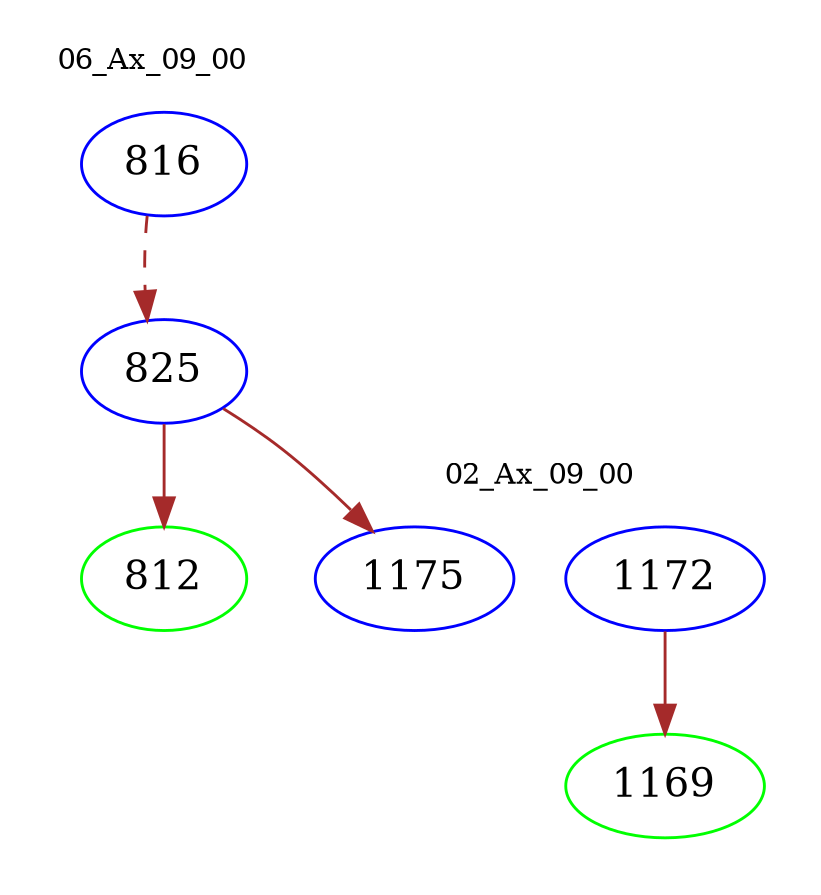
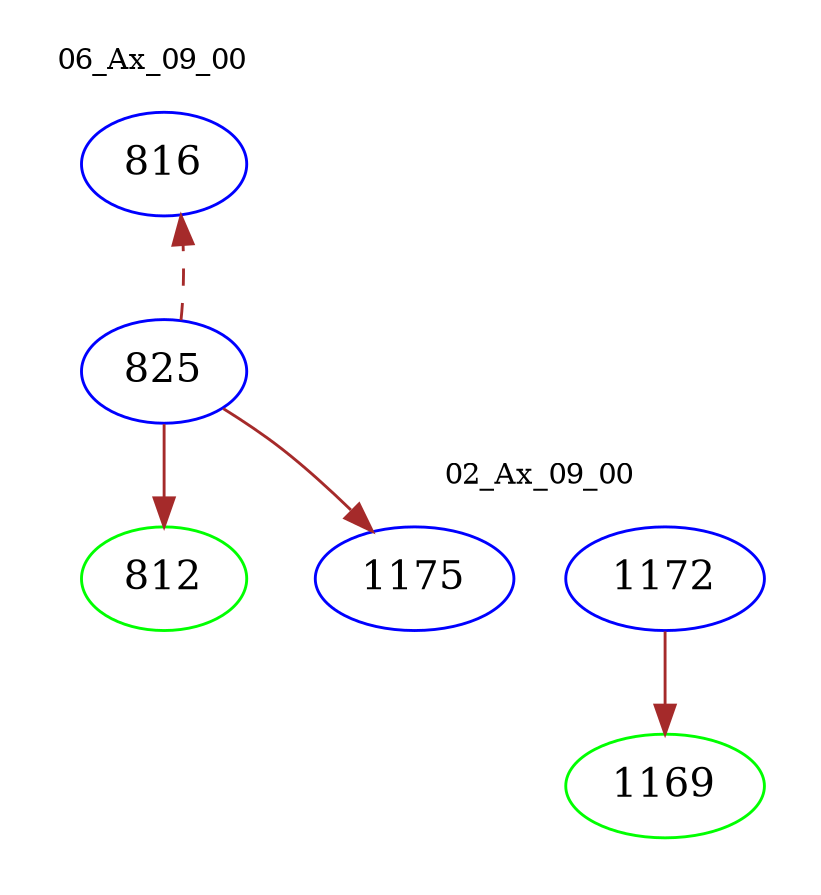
edge "816" -> "825": reversed
